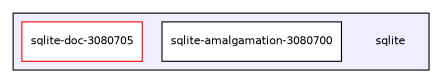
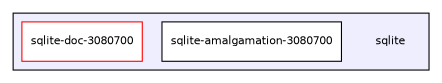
node "sqlite-doc-3080705": label "sqlite-doc-3080705" -> "sqlite-doc-3080700"
